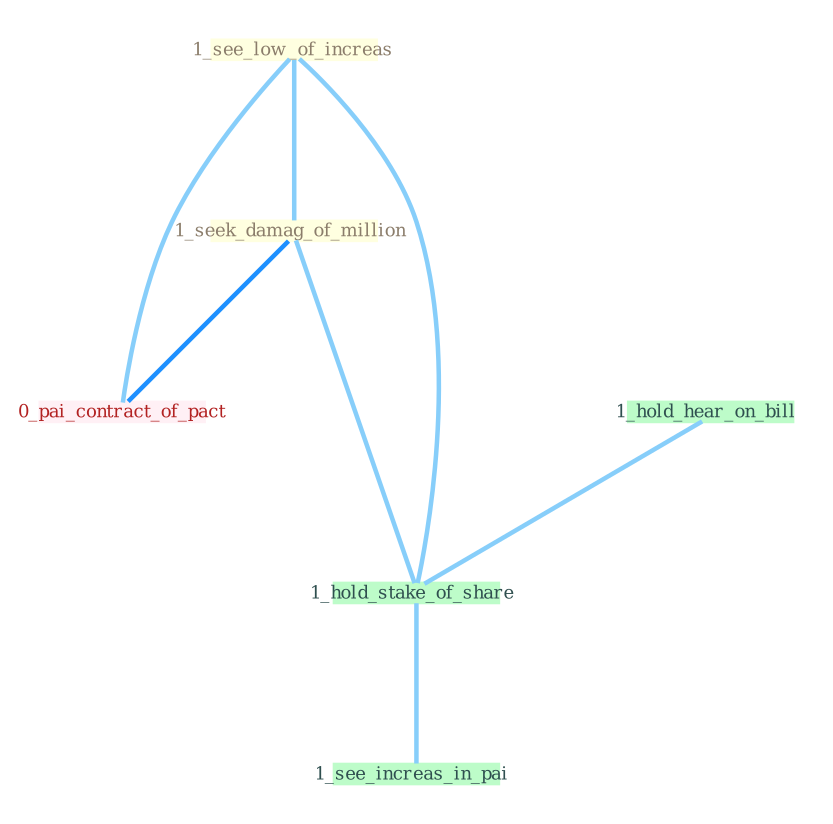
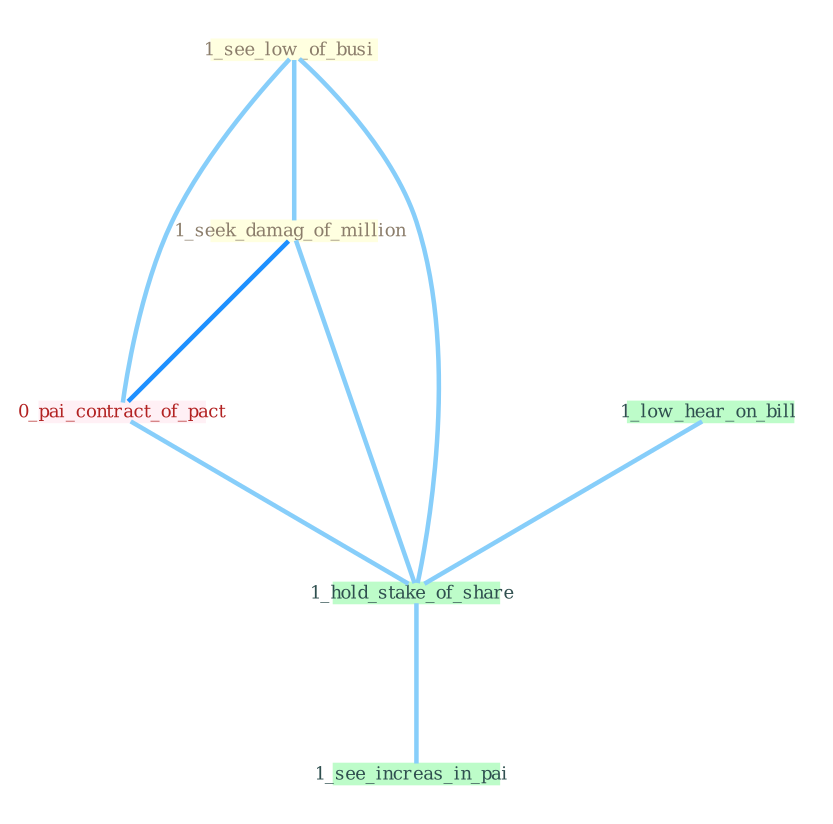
node "1_see_low_of_increas": label "1_see_low_of_increas" -> "1_see_low_of_busi"
node "1_hold_hear_on_bill": label "1_hold_hear_on_bill" -> "1_low_hear_on_bill"
edge "0_pai_contract_of_pact" -- "1_hold_stake_of_share": added
